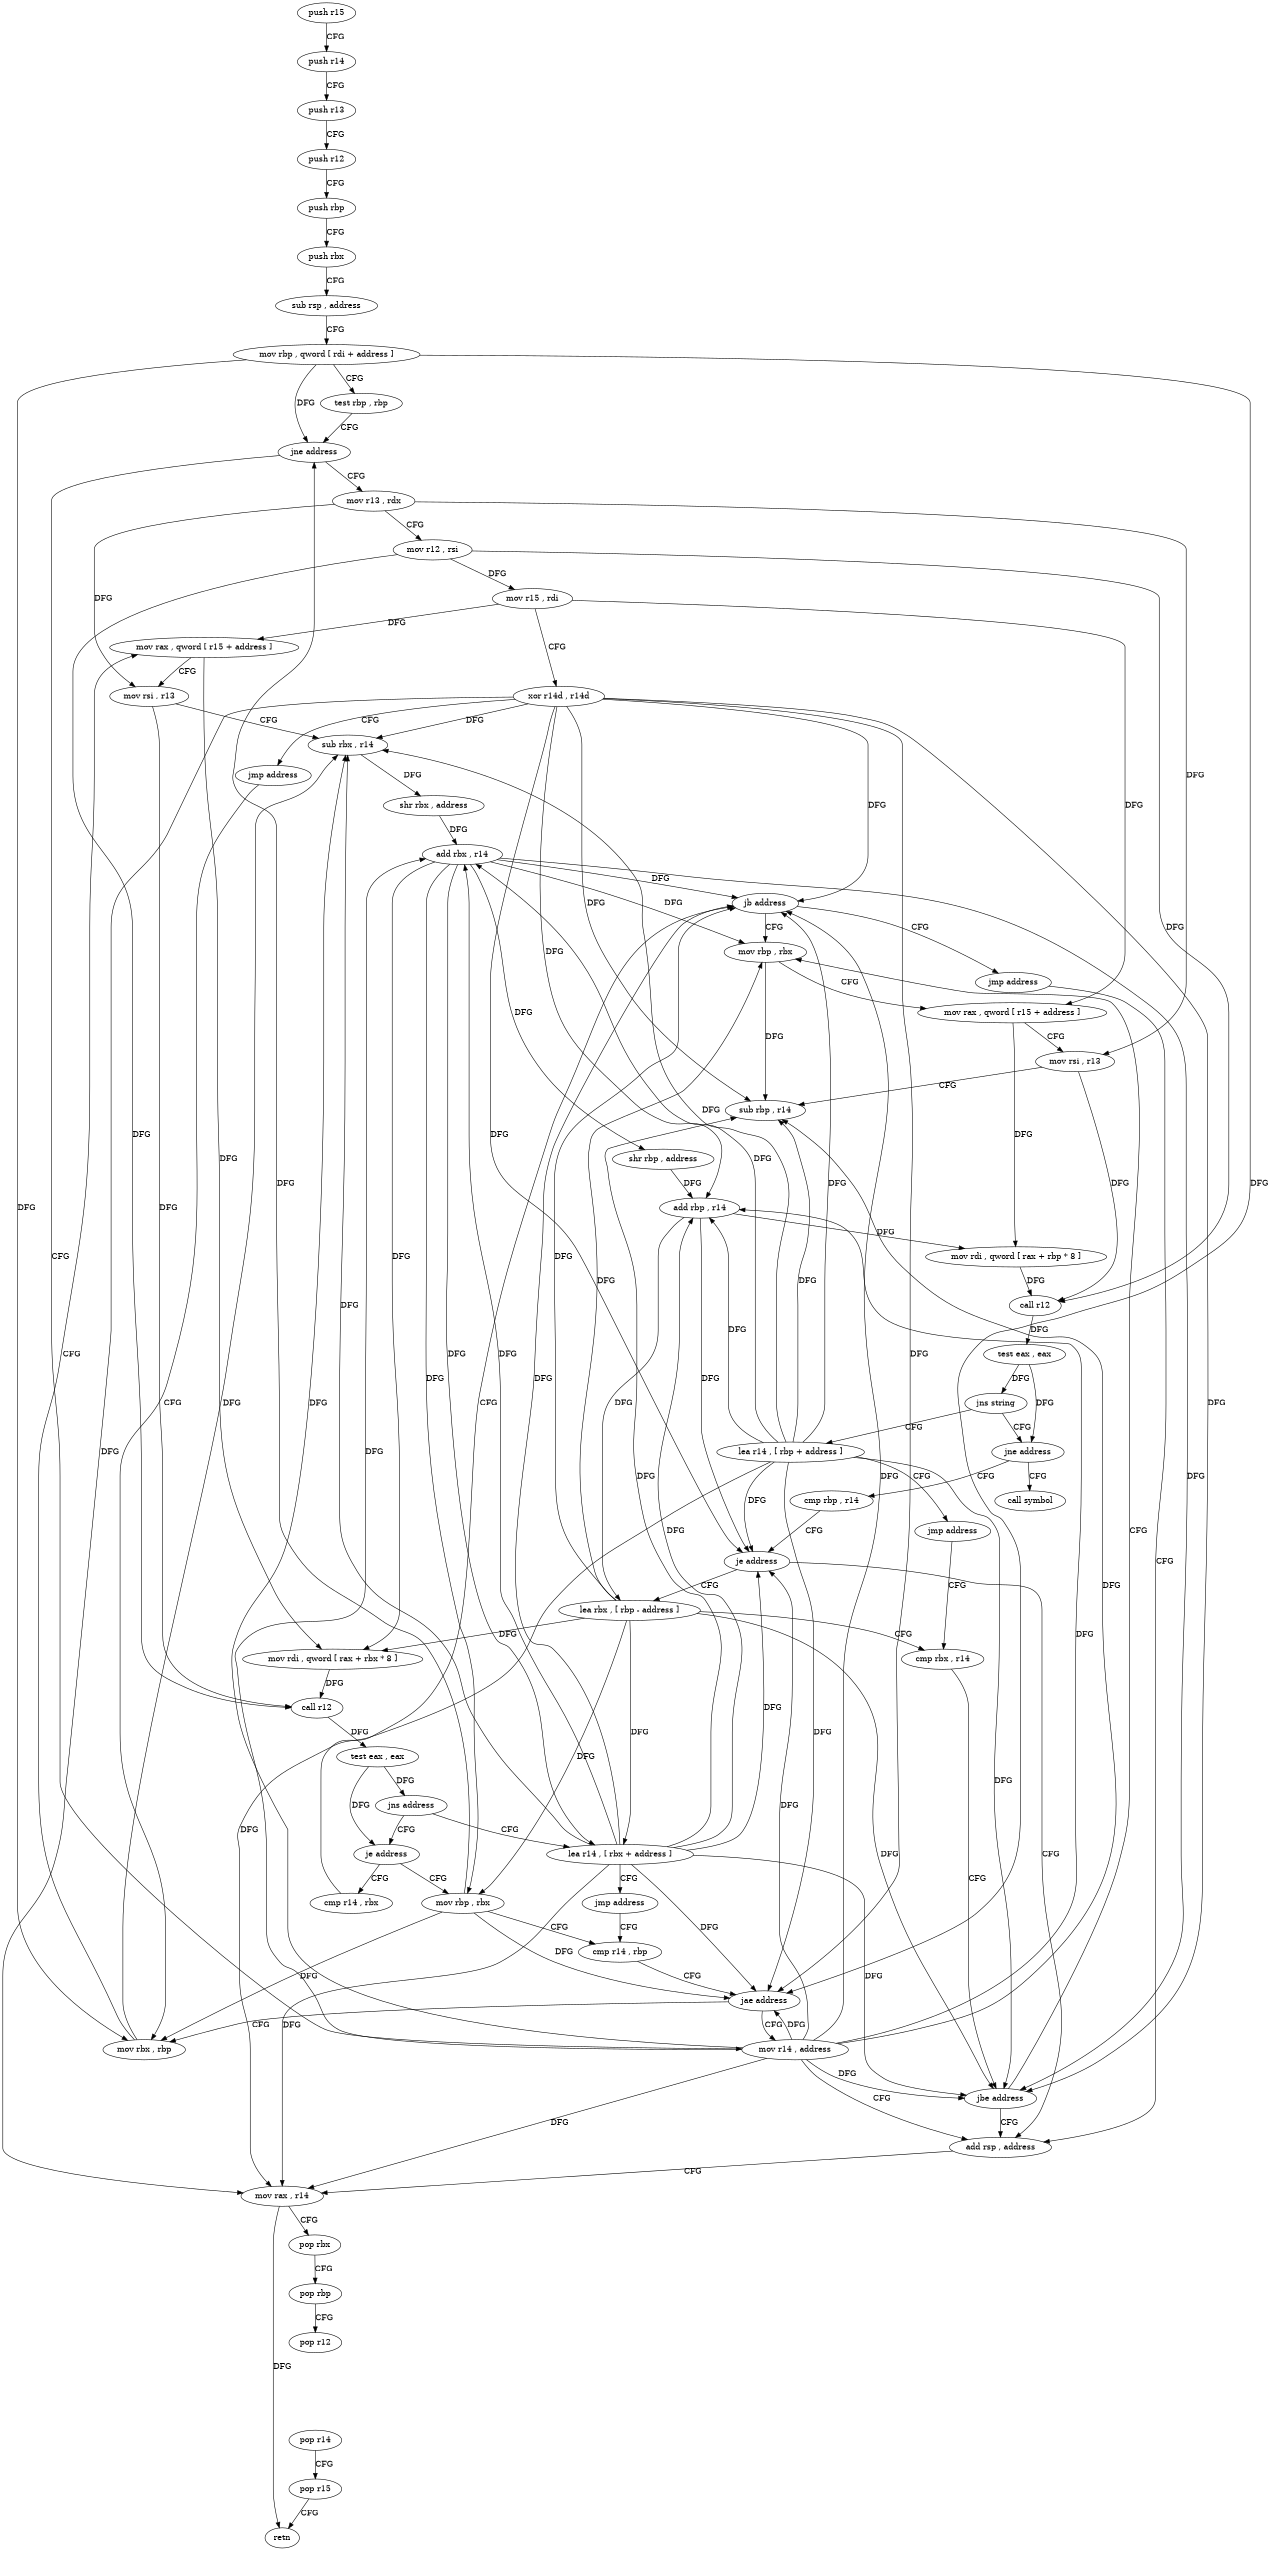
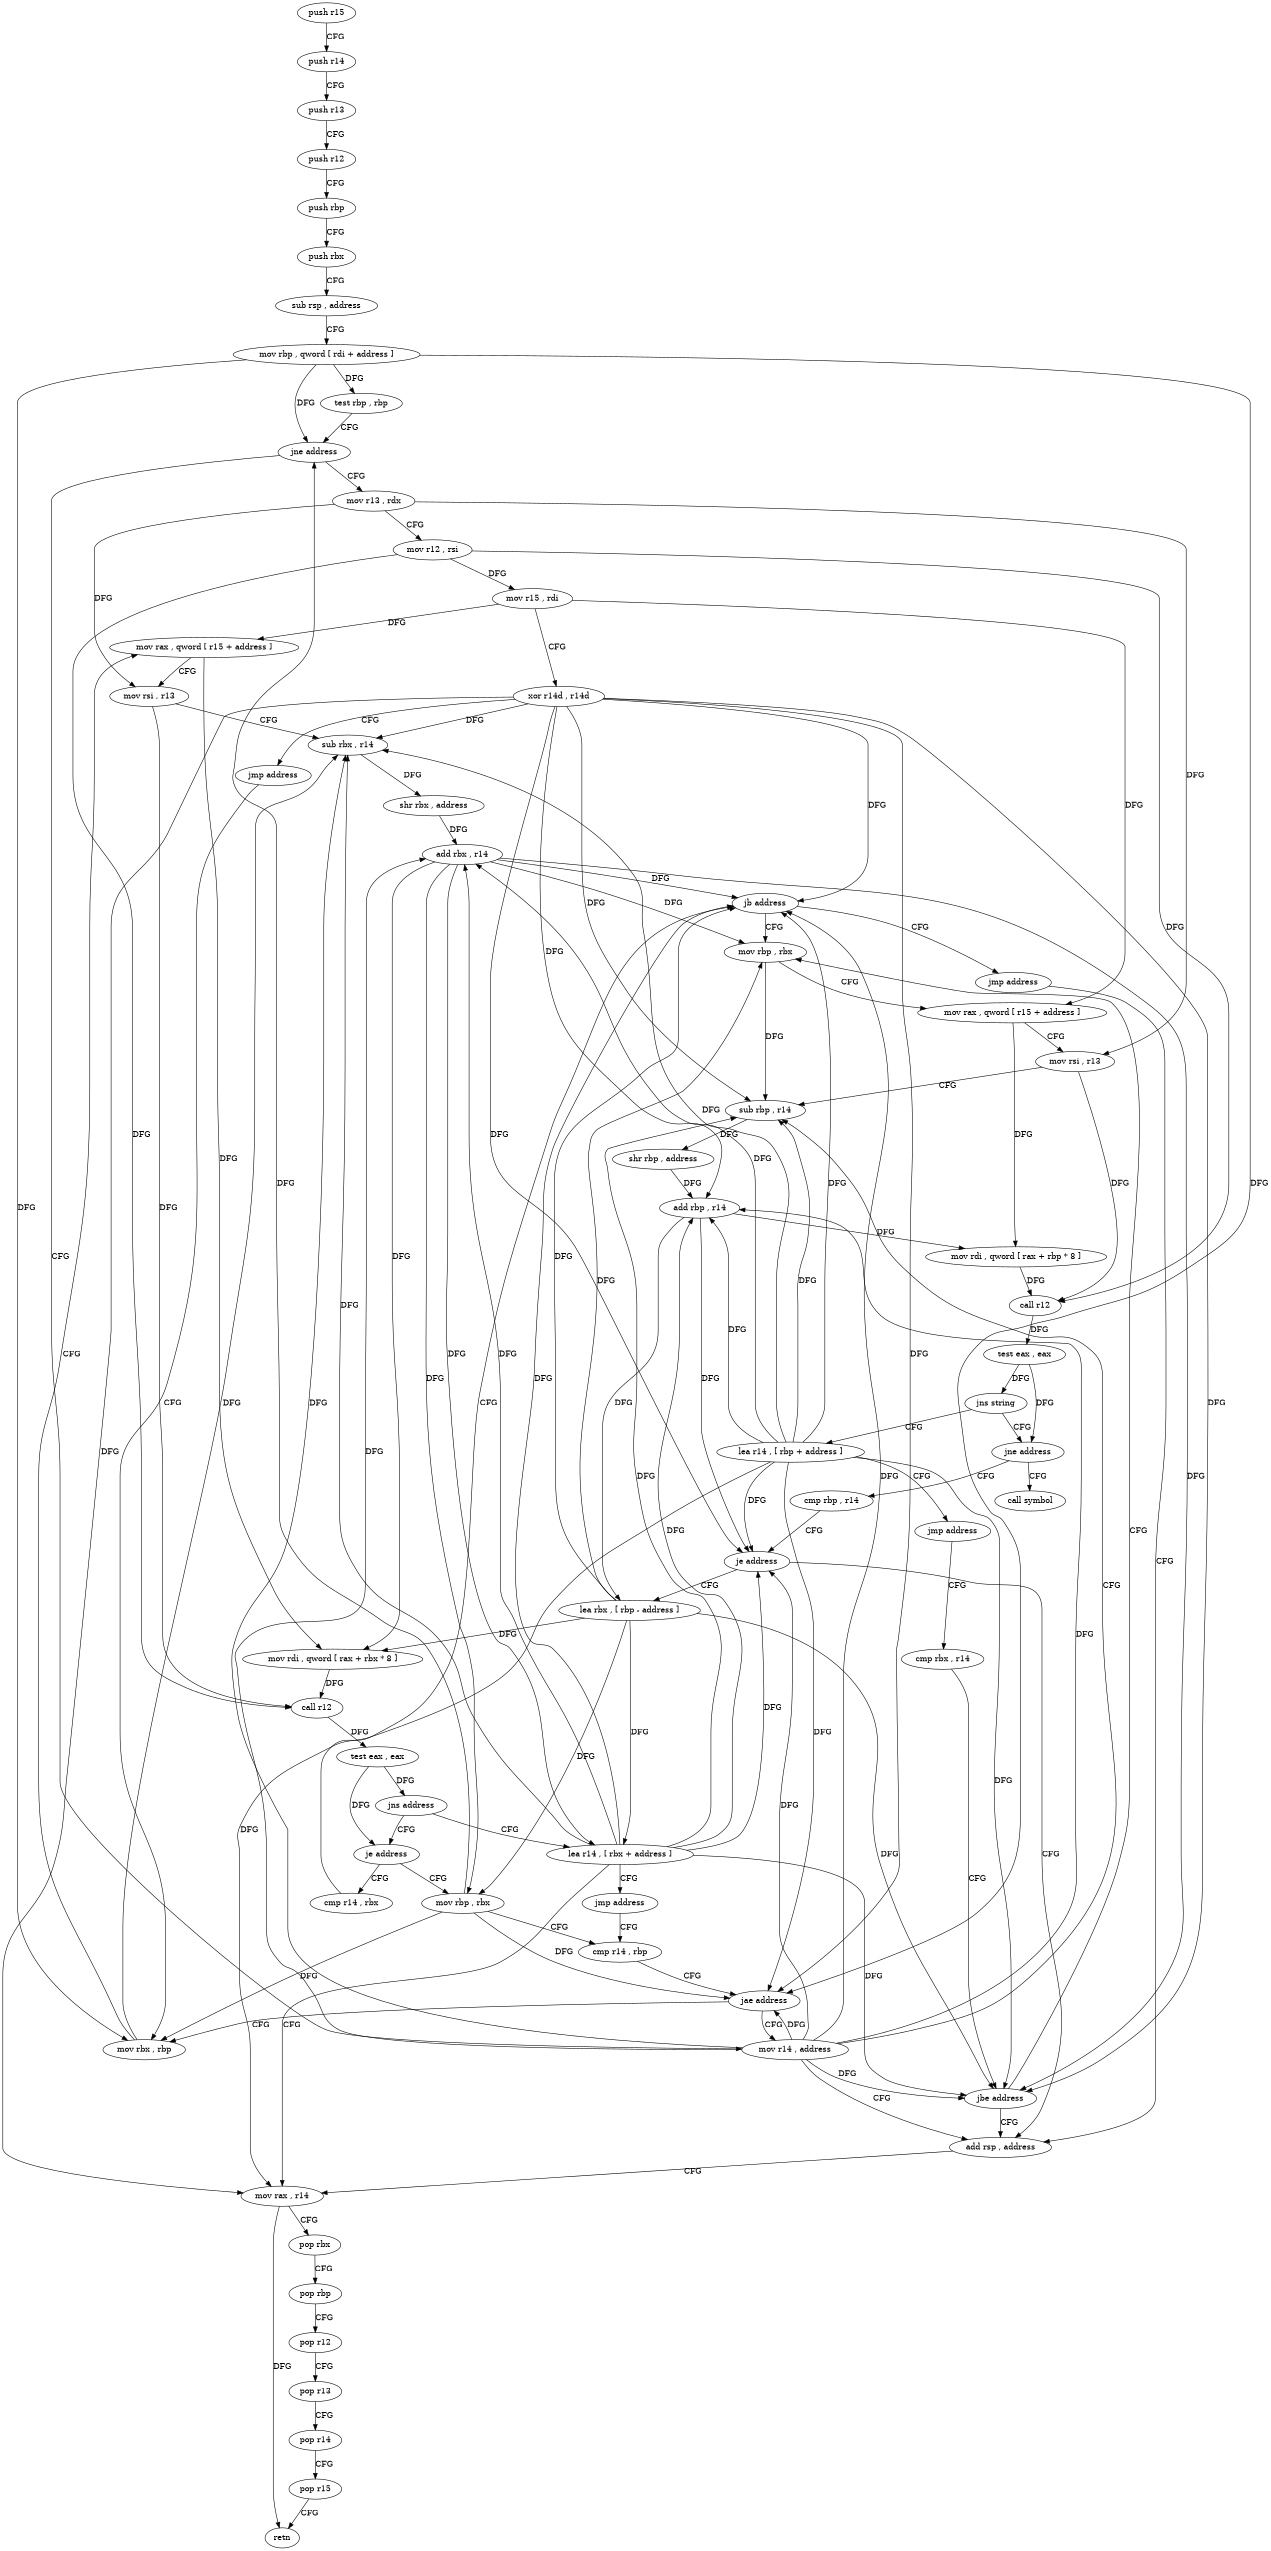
edge "mov rbp , qword [ rdi + address ]" -> "test rbp , rbp": label "CFG" -> "DFG"
edge "add rbx , r14" -> "shr rbp , address": now "sub rbp , r14" -> "shr rbp , address"
edge "mov r14 , address" -> "sub rbp , r14": label "DFG" -> "CFG"
edge "lea rbx , [ rbp - address ]" -> "cmp rbx , r14": removed, label "CFG"
edge "lea r14 , [ rbx + address ]" -> "jae address": removed, label "DFG"
edge "lea r14 , [ rbx + address ]" -> "mov rax , r14": label "DFG" -> "CFG"
edge "mov r14 , address" -> "mov rax , r14": removed, label "DFG"
node "pop r13": added
